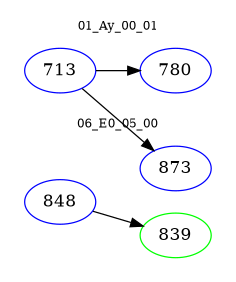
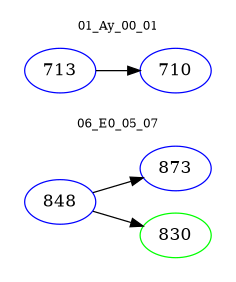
node "780": label "780" -> "710"
edge "713" -> "873": now "848" -> "873"
cluster "06_E0_05_00": label "06_E0_05_00" -> "06_E0_05_07"
node "839": label "839" -> "830"
